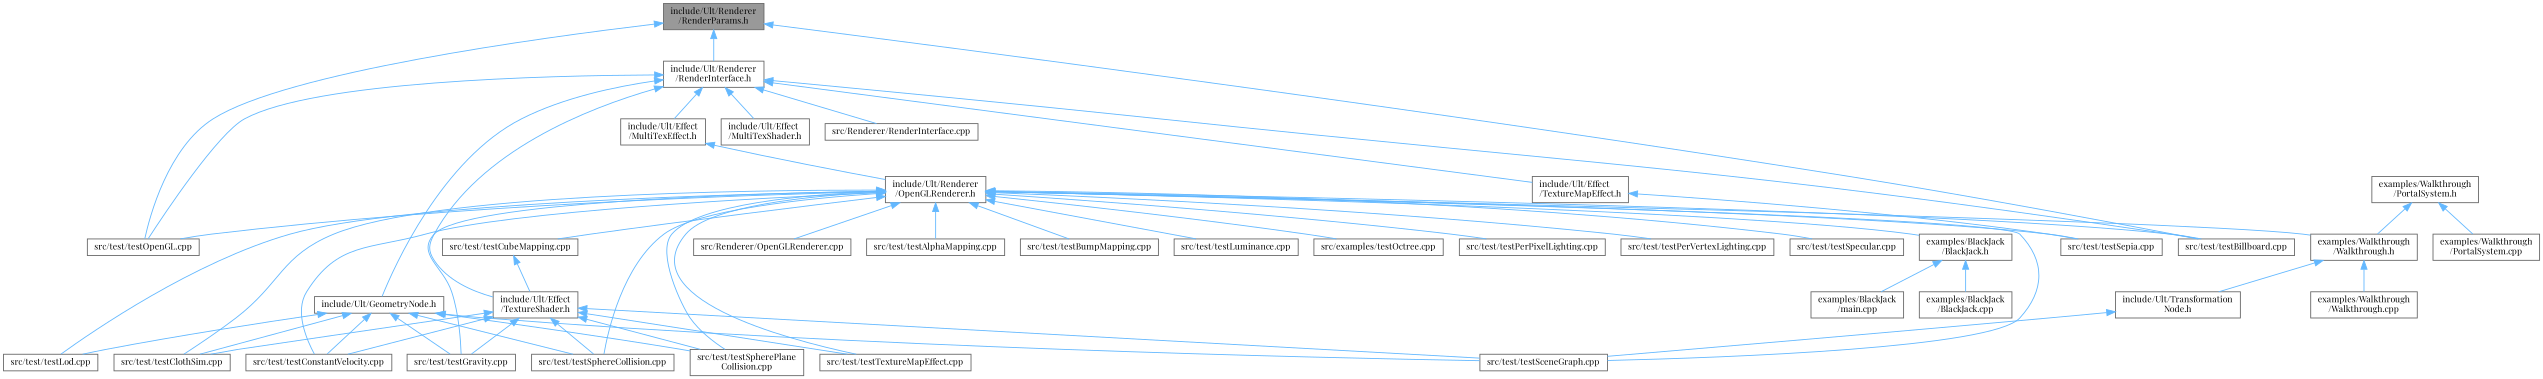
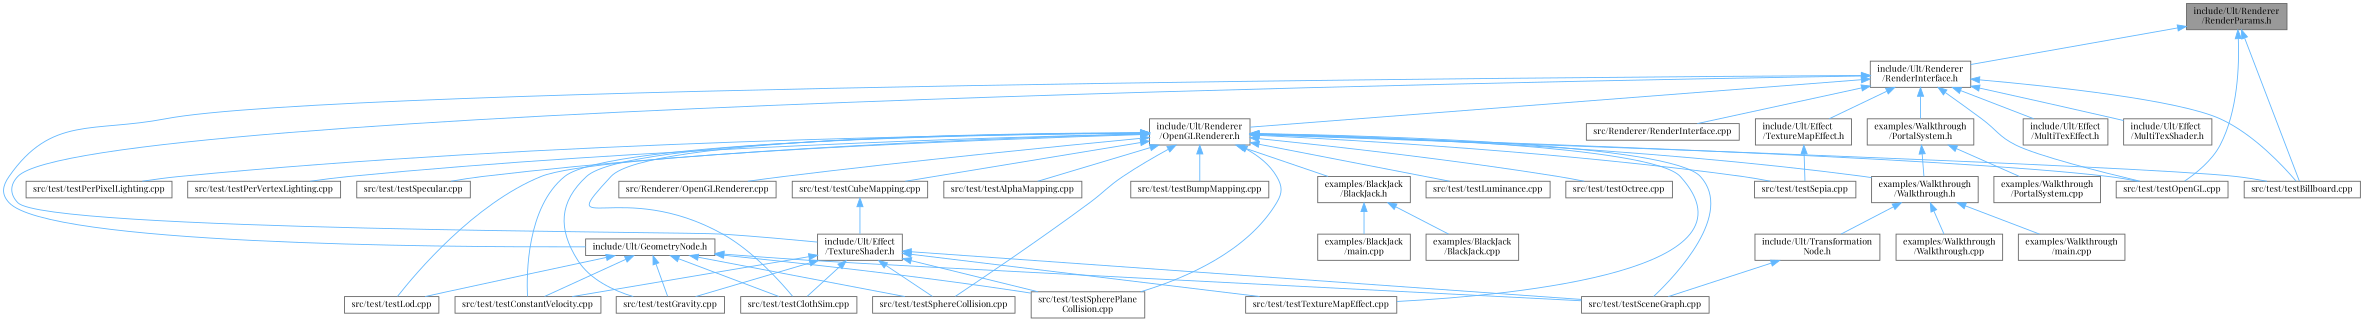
edge "examples/Walkthrough /PortalSystem.h" -> "include/Ult/Renderer /RenderInterface.h": added
edge "include/Ult/Renderer /OpenGLRenderer.h" -> "include/Ult/Effect /MultiTexEffect.h": now "include/Ult/Renderer /OpenGLRenderer.h" -> "include/Ult/Renderer /RenderInterface.h"
node "src/examples/testOctree.cpp": label "src/examples/testOctree.cpp" -> "src/test/testOctree.cpp"
node "examples/Walkthrough /main.cpp": added
